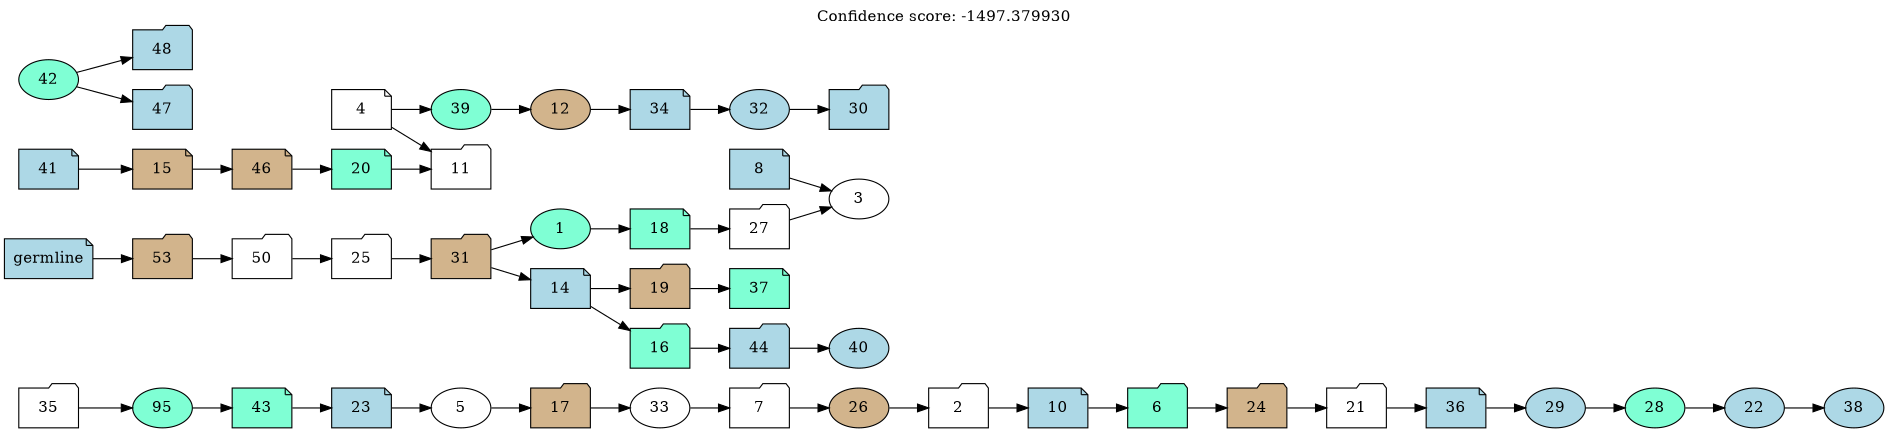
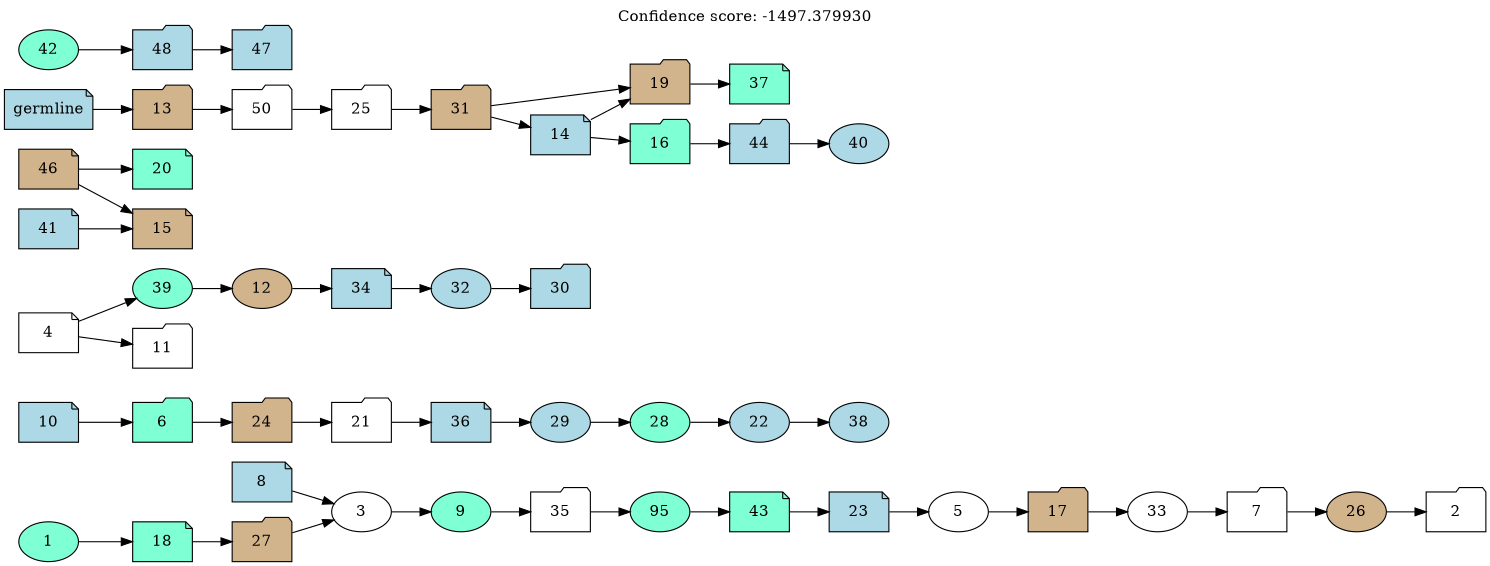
edge "42" -> "47": now "48" -> "47"
edge "15" -> "46": reversed
edge "20" -> "11": removed
node "27": fillcolor white -> tan
edge "31" -> "1": now "31" -> "19"
node "53": label "53" -> "13"
edge "2" -> "10": removed
node "9": added
